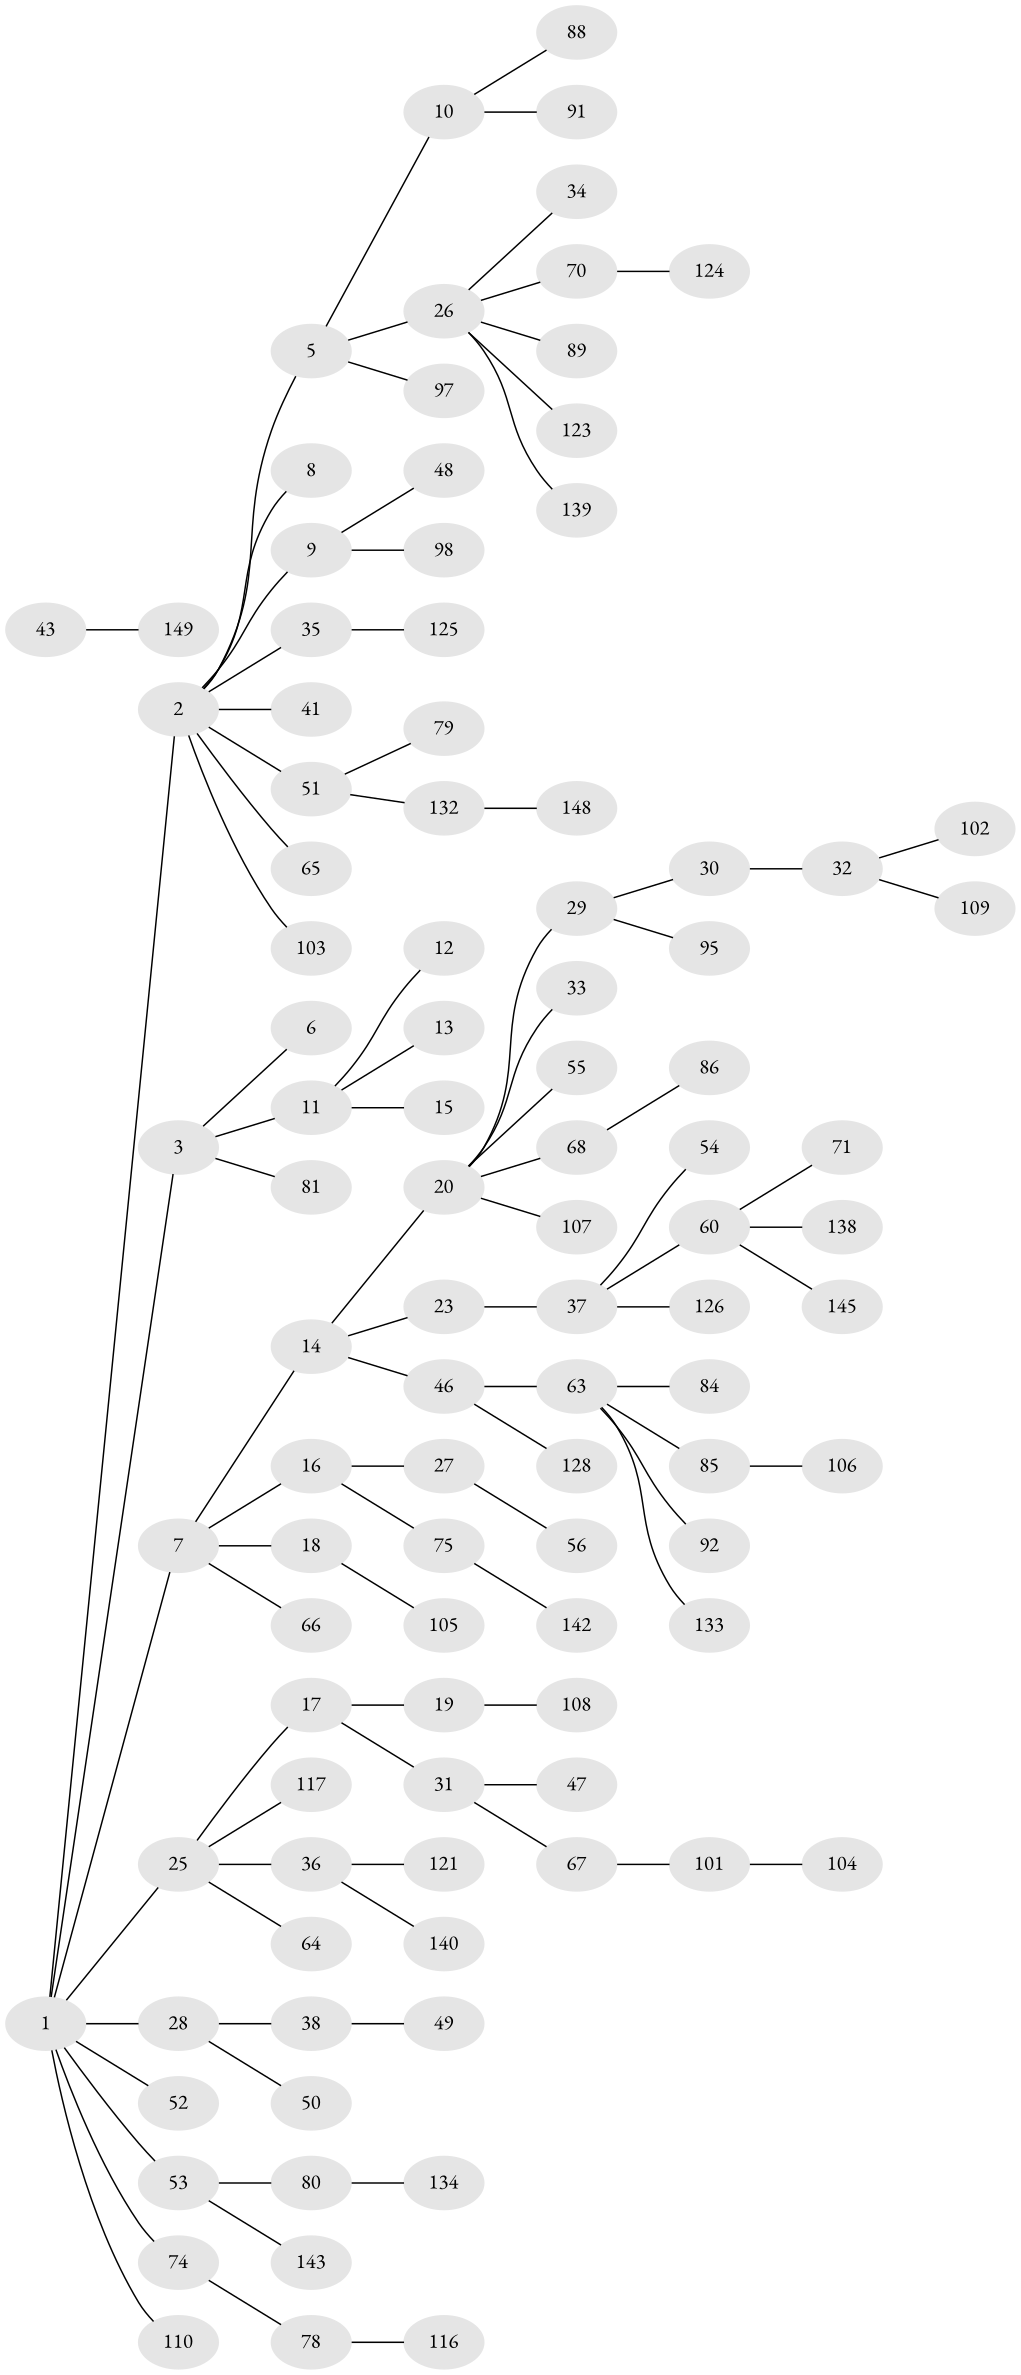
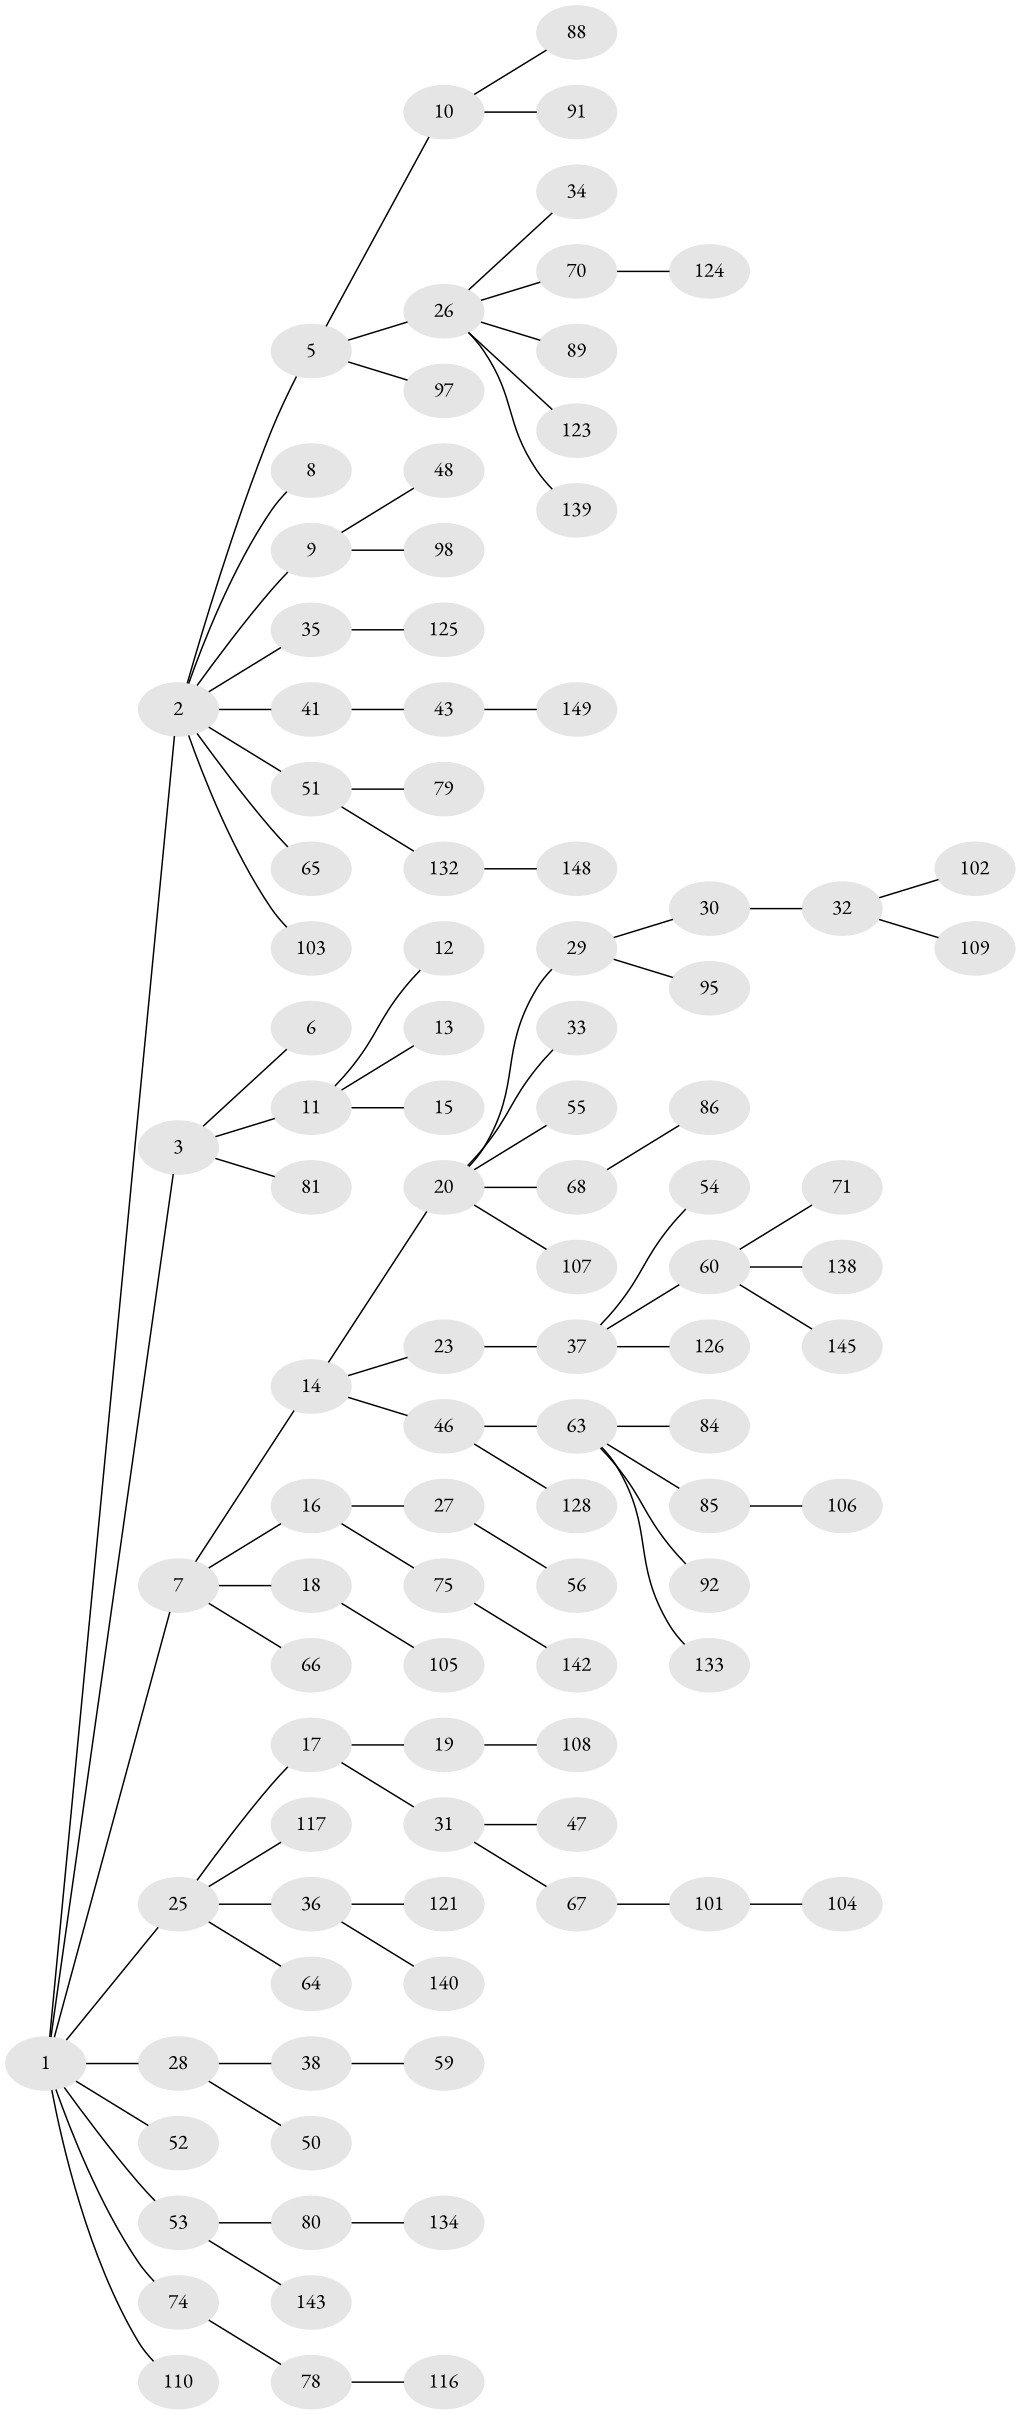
edge "41" -- "43": added
node "49": label "49" -> "59"
